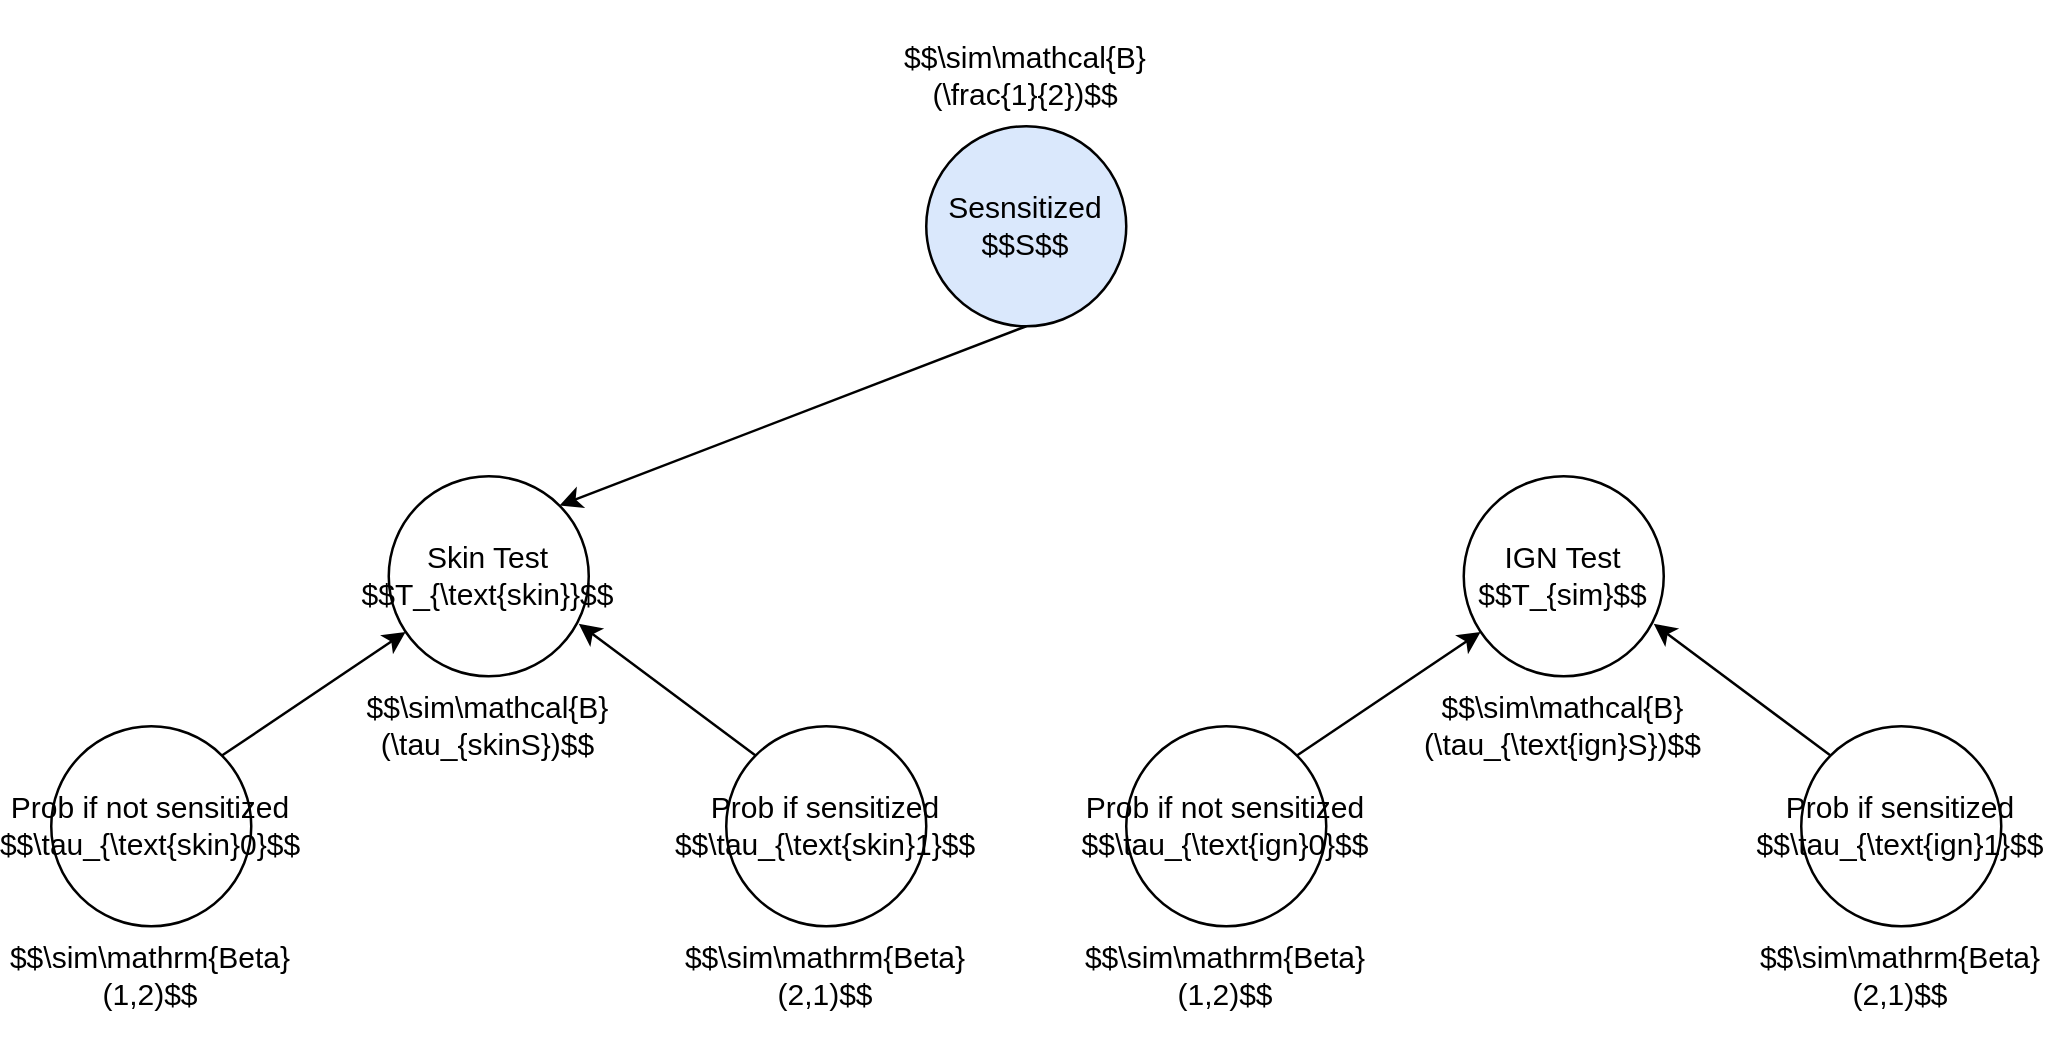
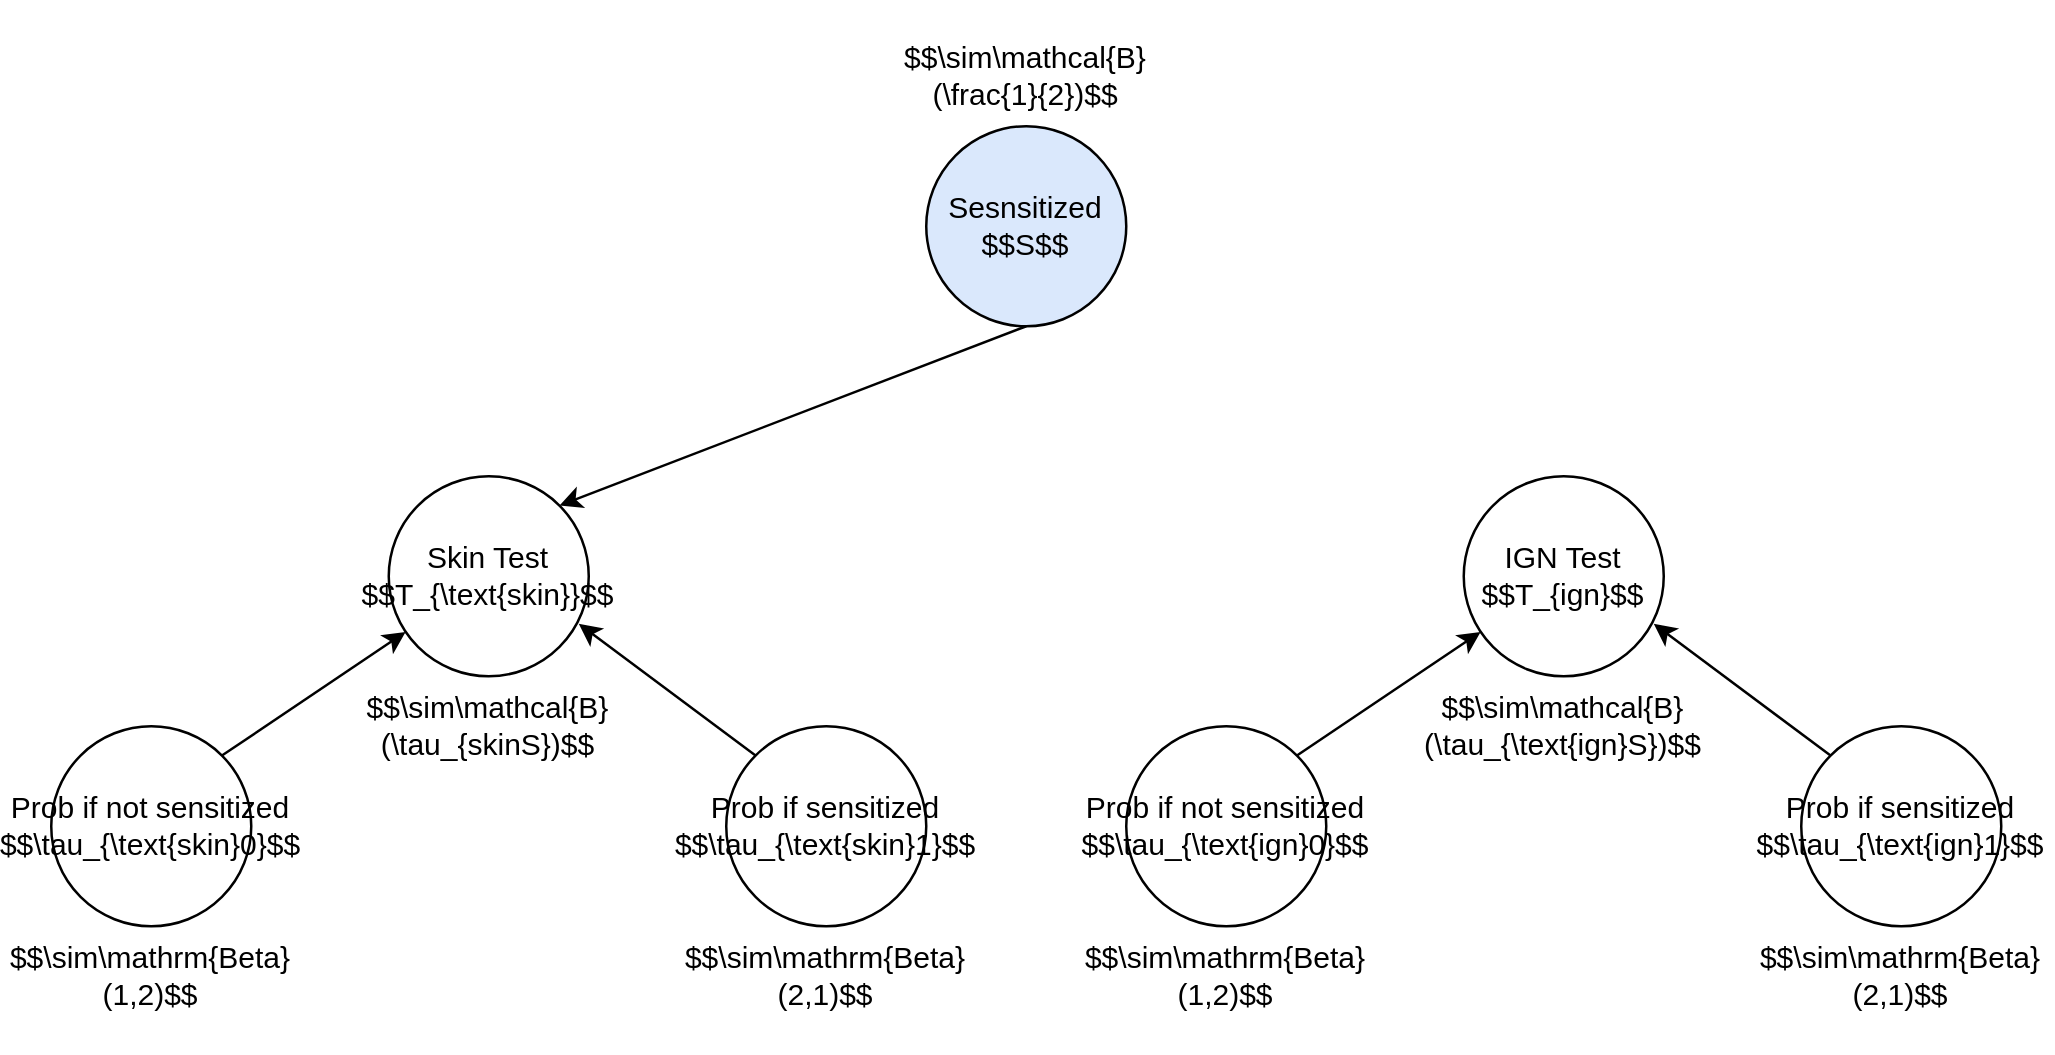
node "IGN Test $$T_{sim}$$": label "IGN Test $$T_{sim}$$" -> "IGN Test $$T_{ign}$$"
